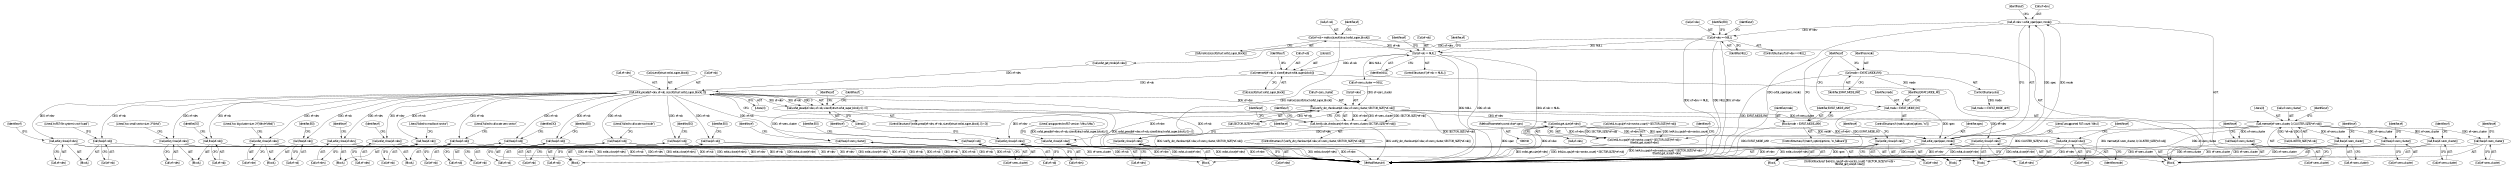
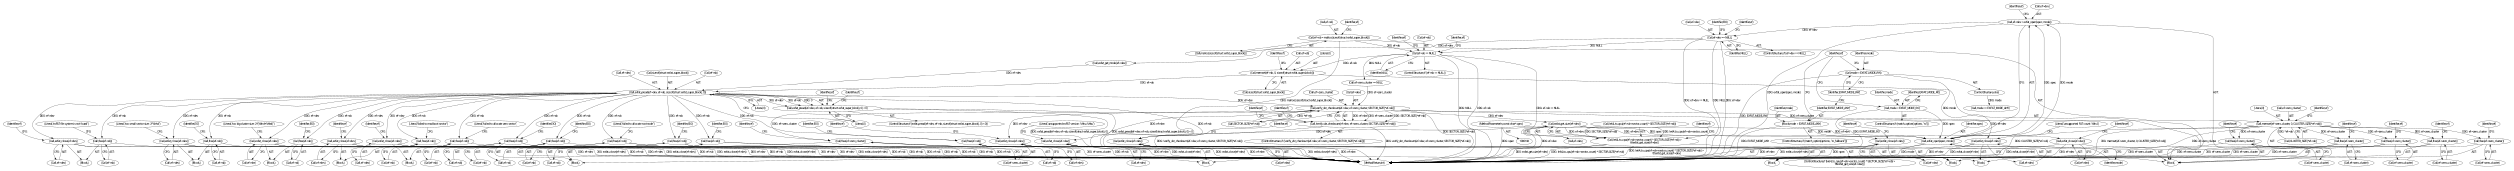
edge "(Identifier,EXFAT_MODE_RW)" -> "(Call,mode = EXFAT_MODE_RW)": label "AST: " -> "CFG: "
edge "(Call,mode = EXFAT_MODE_RW)" -> "(Identifier,EXFAT_MODE_RO)": now "(Call,mode = EXFAT_MODE_RW)" -> "(Call,exfat_open(spec, mode))"
edge "(Block,mode = EXFAT_MODE_ANY)" -> "(Identifier,EXFAT_MODE_ANY)": now "(Identifier,EXFAT_MODE_RW)" -> "(Identifier,EXFAT_MODE_ANY)"
edge "(Call,memset(ef->zero_cluster, 0, CLUSTER_SIZE(*ef->sb)))" -> "(Call,CLUSTER_SIZE(*ef->sb))": label "DDG: 0" -> "CFG: "
